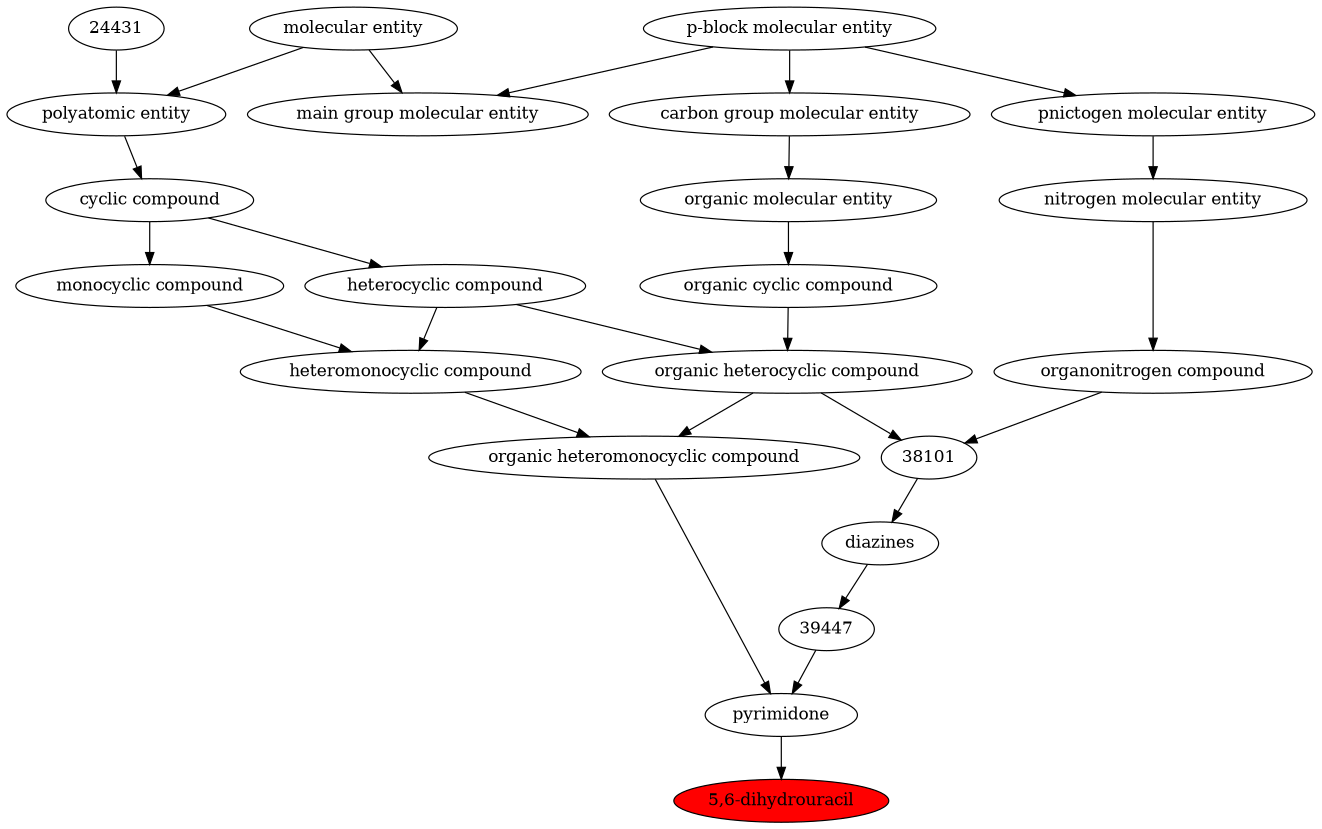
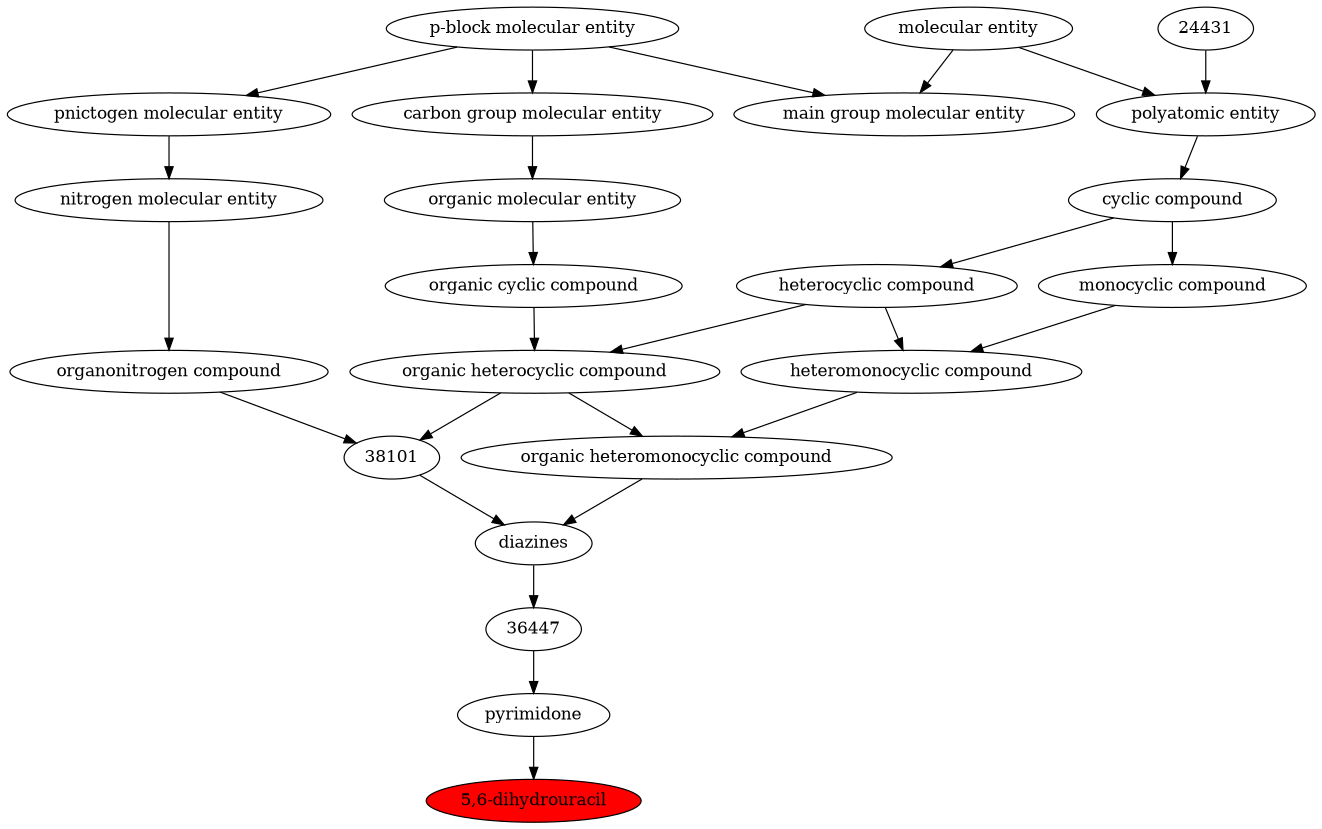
edge "organic heteromonocyclic compound" -> "pyrimidone": now "organic heteromonocyclic compound" -> "diazines"
node "39447": label "39447" -> "36447"
